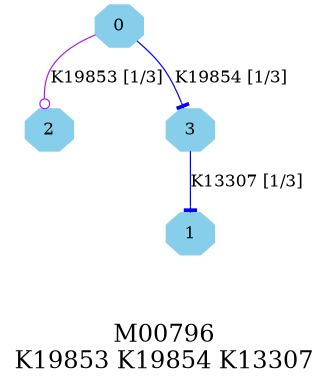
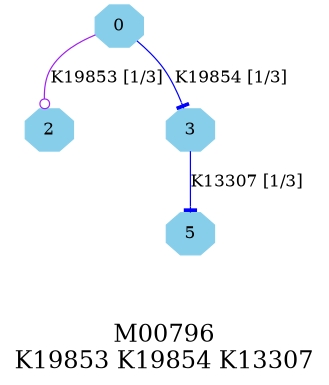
node "1": label "1" -> "5"
